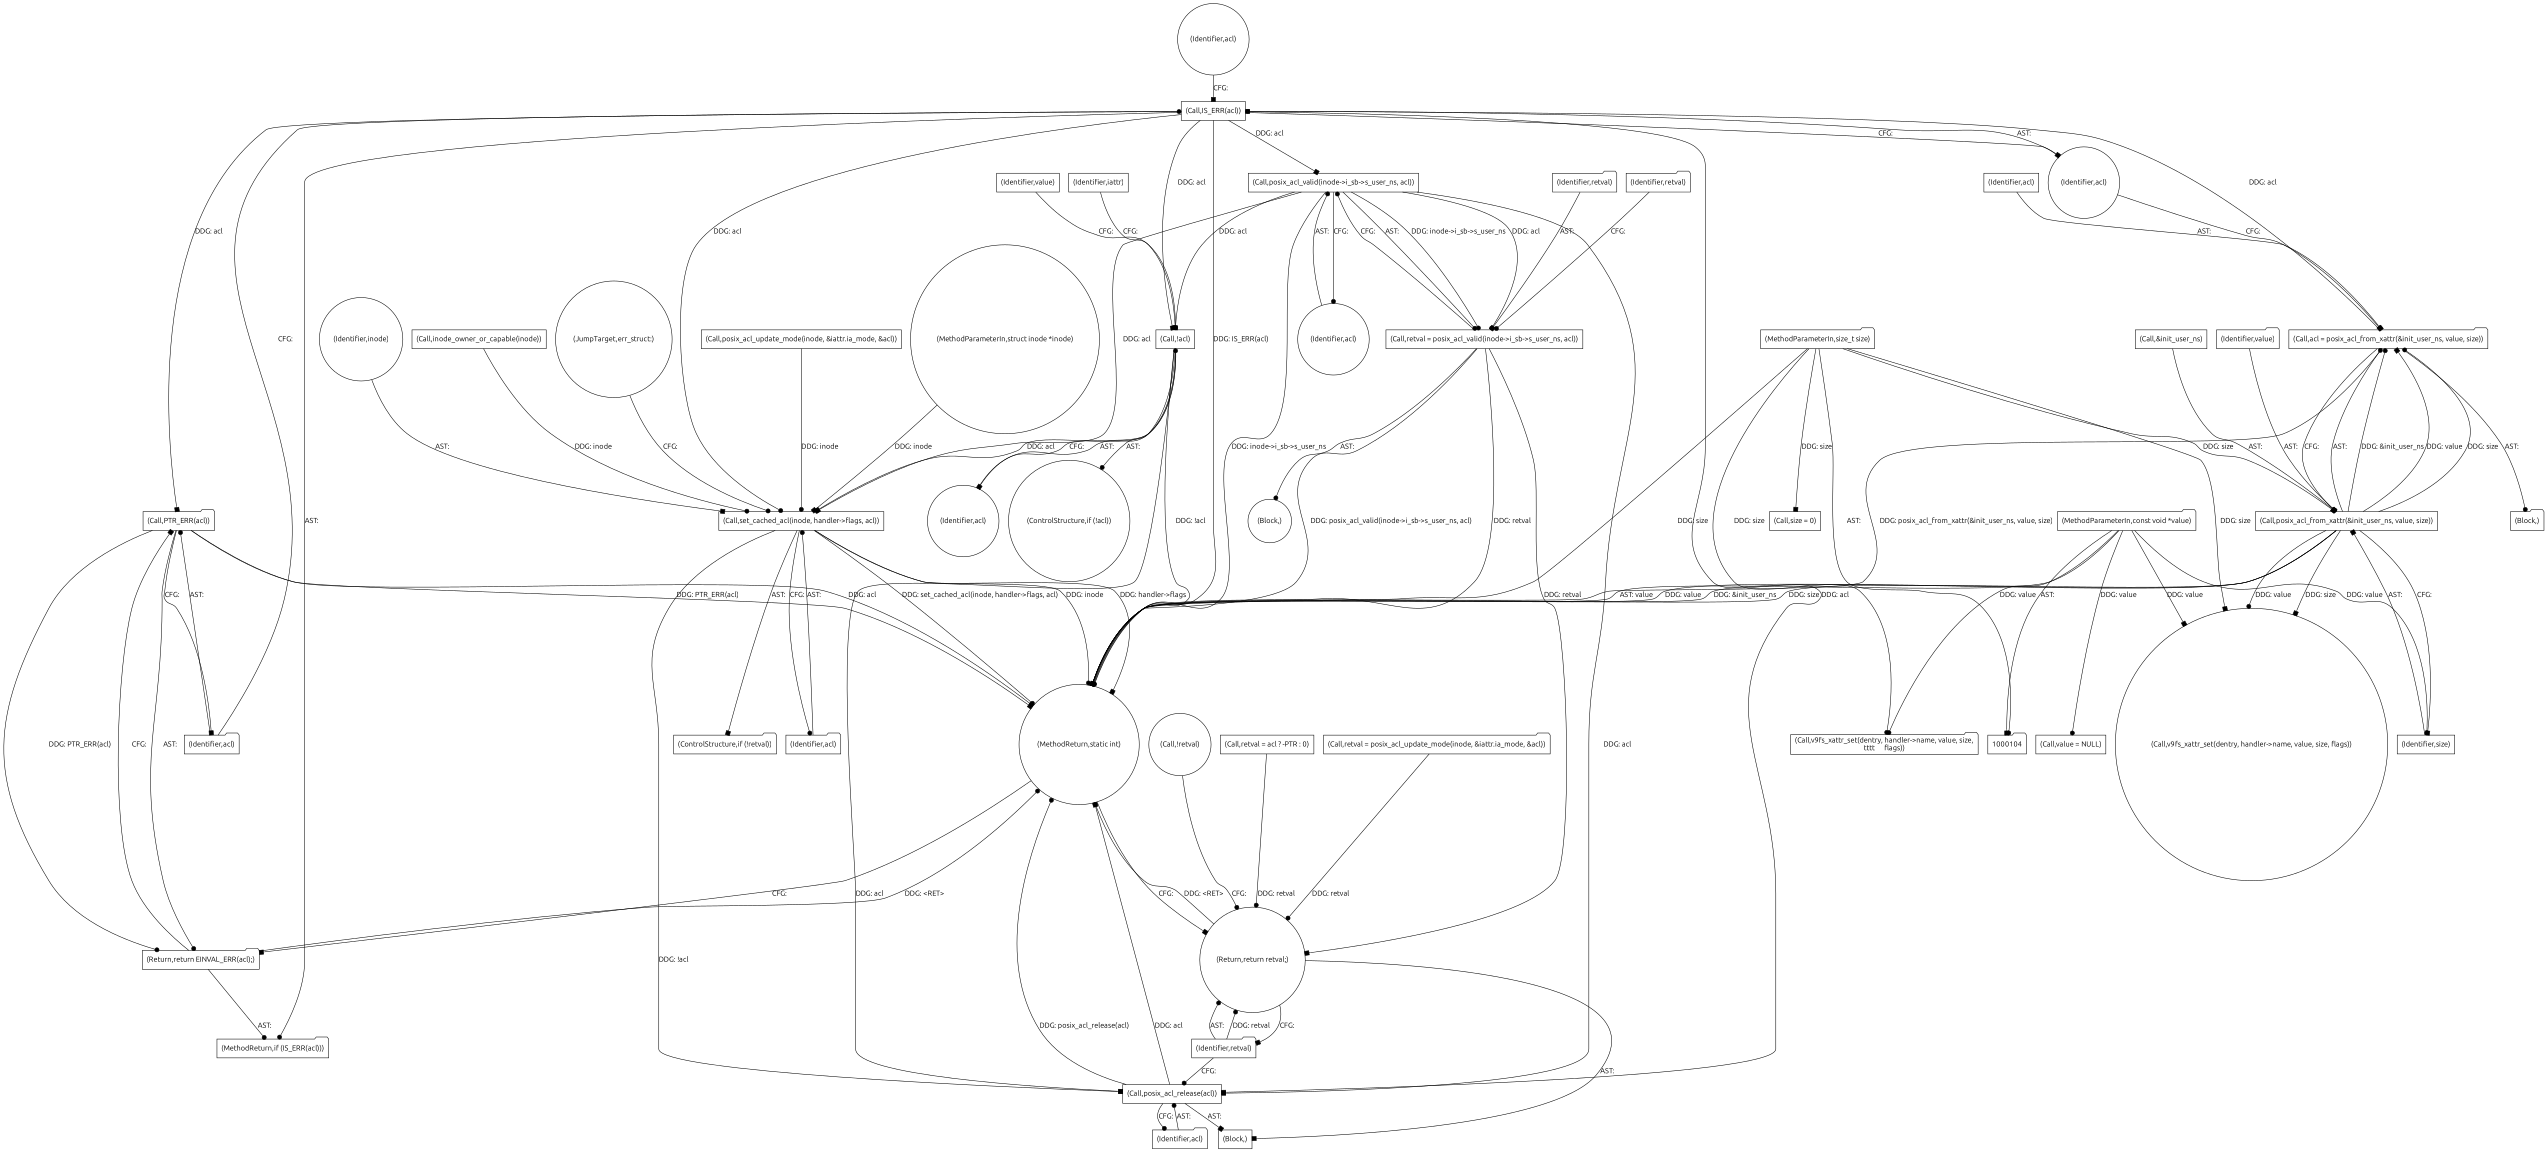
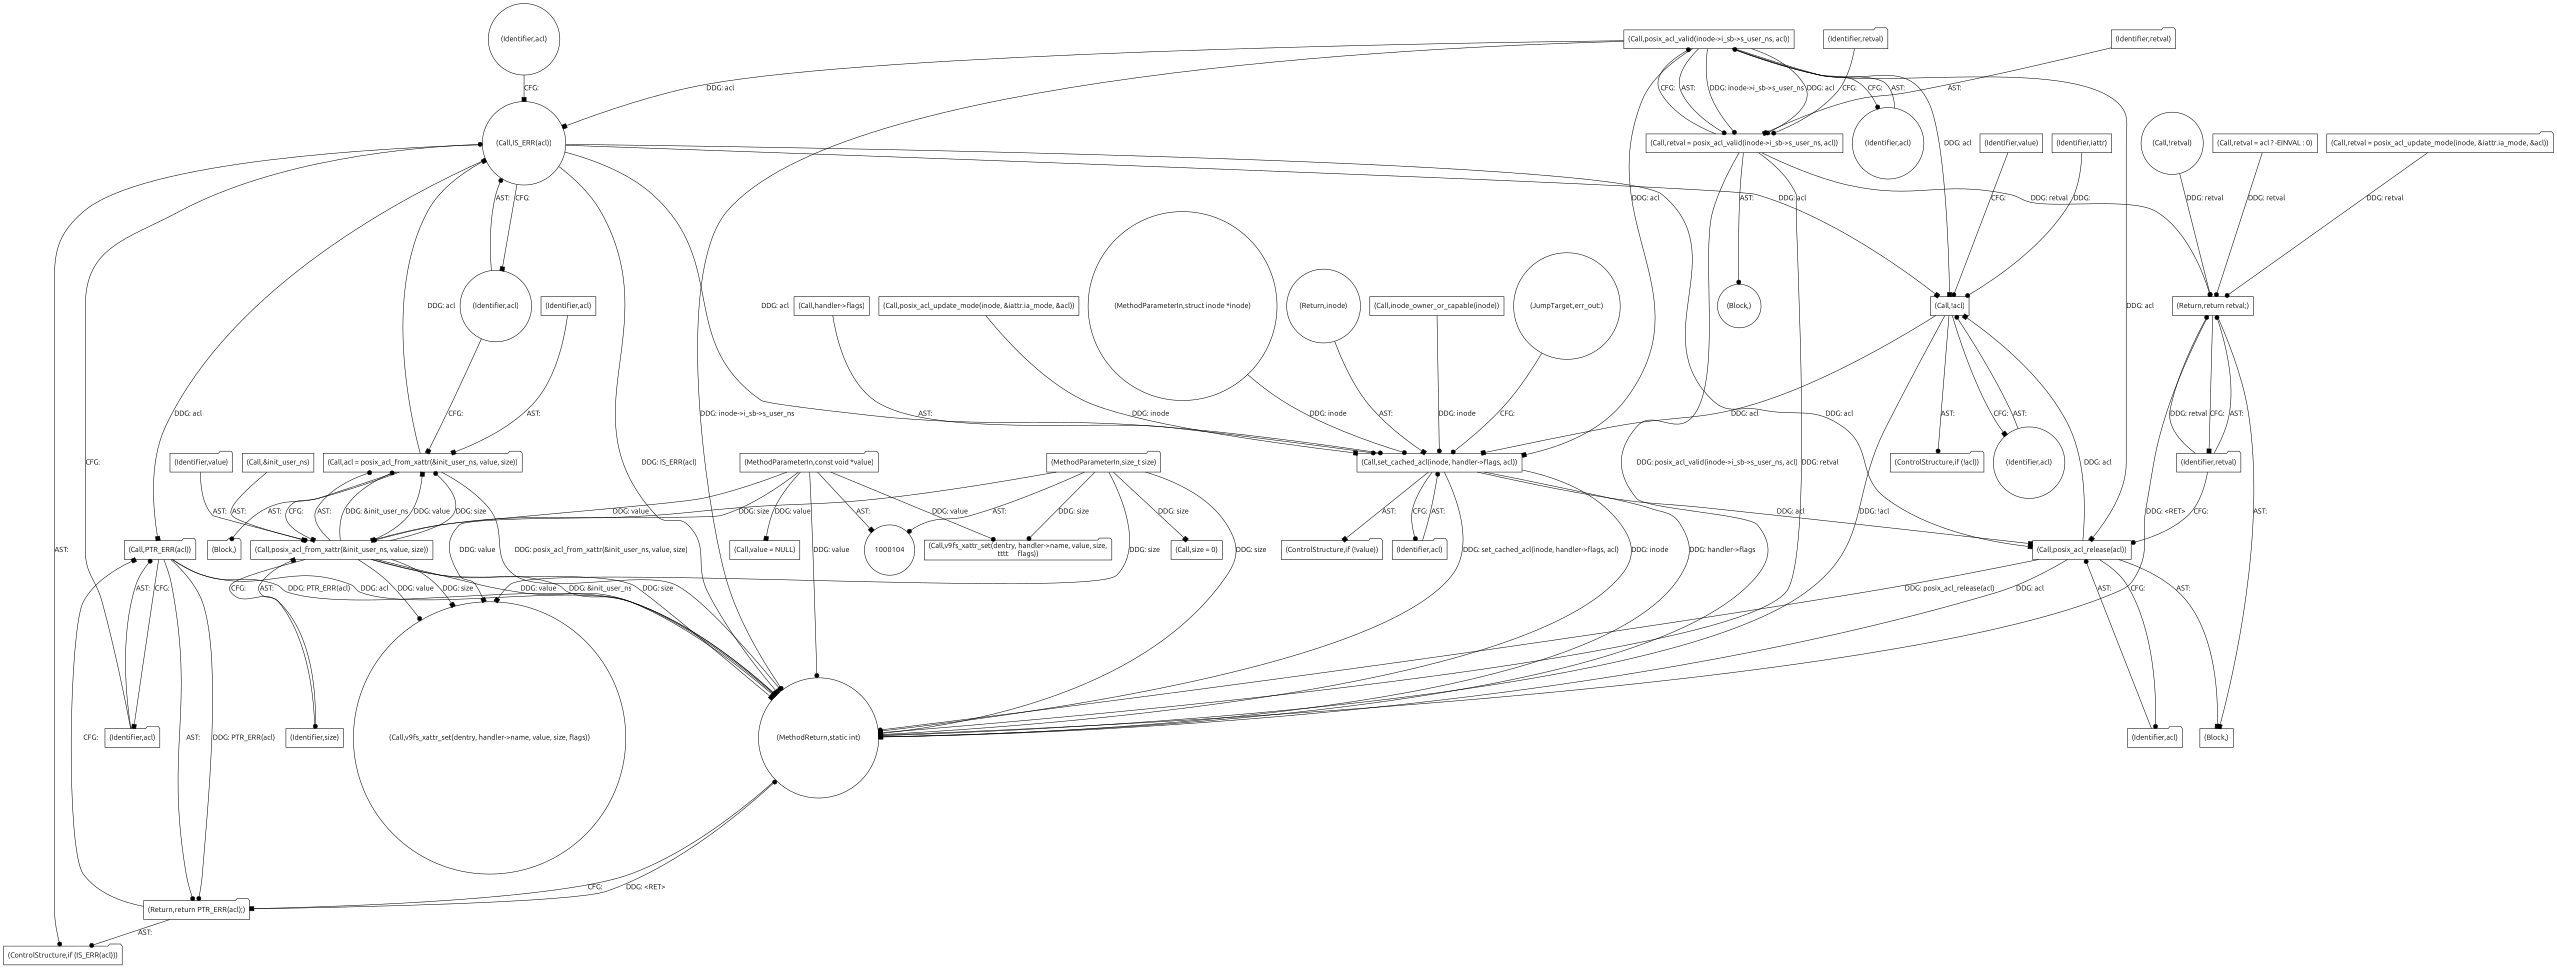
node "(Call,IS_ERR(acl))": shape box -> circle
edge "(Call,IS_ERR(acl))" -> "(Call,posix_acl_valid(inode->i_sb->s_user_ns, acl))": reversed
edge "(Identifier,iattr)" -> "(Call,!acl)": label "CFG: " -> "DDG: "
node "(Call,handler->flags)": added
node "(Identifier,inode)": label "(Identifier,inode)" -> "(Return,inode)"
node "(JumpTarget,err_struct:)": label "(JumpTarget,err_struct:)" -> "(JumpTarget,err_out:)"
edge "(Call,posix_acl_update_mode(inode, &iattr.ia_mode, &acl))" -> "(Call,set_cached_acl(inode, handler->flags, acl))": arrowhead dot -> box
edge "(Call,IS_ERR(acl))" -> "(MethodReturn,static int)": arrowhead dot -> box
edge "(MethodParameterIn,struct inode *inode)" -> "(Call,set_cached_acl(inode, handler->flags, acl))": arrowhead box -> dot
node "(ControlStructure,if (!acl))": shape circle -> folder
edge "(MethodParameterIn,const void *value)" -> "(Identifier,size)": now "(MethodParameterIn,const void *value)" -> "(Call,posix_acl_from_xattr(&init_user_ns, value, size))"
edge "(MethodParameterIn,size_t size)" -> "(MethodReturn,static int)": arrowhead dot -> box
edge "(MethodParameterIn,const void *value)" -> "(MethodReturn,static int)": label "AST: value" -> "DDG: value"
edge "(Call,posix_acl_from_xattr(&init_user_ns, value, size))" -> "(Identifier,size)": arrowhead box -> dot
edge "(MethodParameterIn,const void *value)" -> "(Call,value = NULL)": arrowhead dot -> box
edge "(Call,!acl)" -> "(Call,posix_acl_release(acl))": reversed
edge "(Call,retval = posix_acl_valid(inode->i_sb->s_user_ns, acl))" -> "(Return,return retval;)": arrowhead box -> dot
node "(ControlStructure,if (!retval))": label "(ControlStructure,if (!retval))" -> "(ControlStructure,if (!value))"
node "(Call,retval = acl ? -PTR : 0)": label "(Call,retval = acl ? -PTR : 0)" -> "(Call,retval = acl ? -EINVAL : 0)"
node "1000104": shape folder -> circle
edge "(MethodReturn,static int)" -> "(Return,return retval;)": removed, label "CFG:"
edge "(Call,!retval)" -> "(Return,return retval;)": label "CFG: " -> "DDG: retval"
node "(Return,return EINVAL_ERR(acl);)": label "(Return,return EINVAL_ERR(acl);)" -> "(Return,return PTR_ERR(acl);)"
edge "(Call,set_cached_acl(inode, handler->flags, acl))" -> "(Call,posix_acl_release(acl))": label "DDG: !acl" -> "DDG: acl"
node "(Return,return retval;)": shape circle -> box
node "(MethodReturn,if (IS_ERR(acl)))": label "(MethodReturn,if (IS_ERR(acl)))" -> "(ControlStructure,if (IS_ERR(acl)))"
